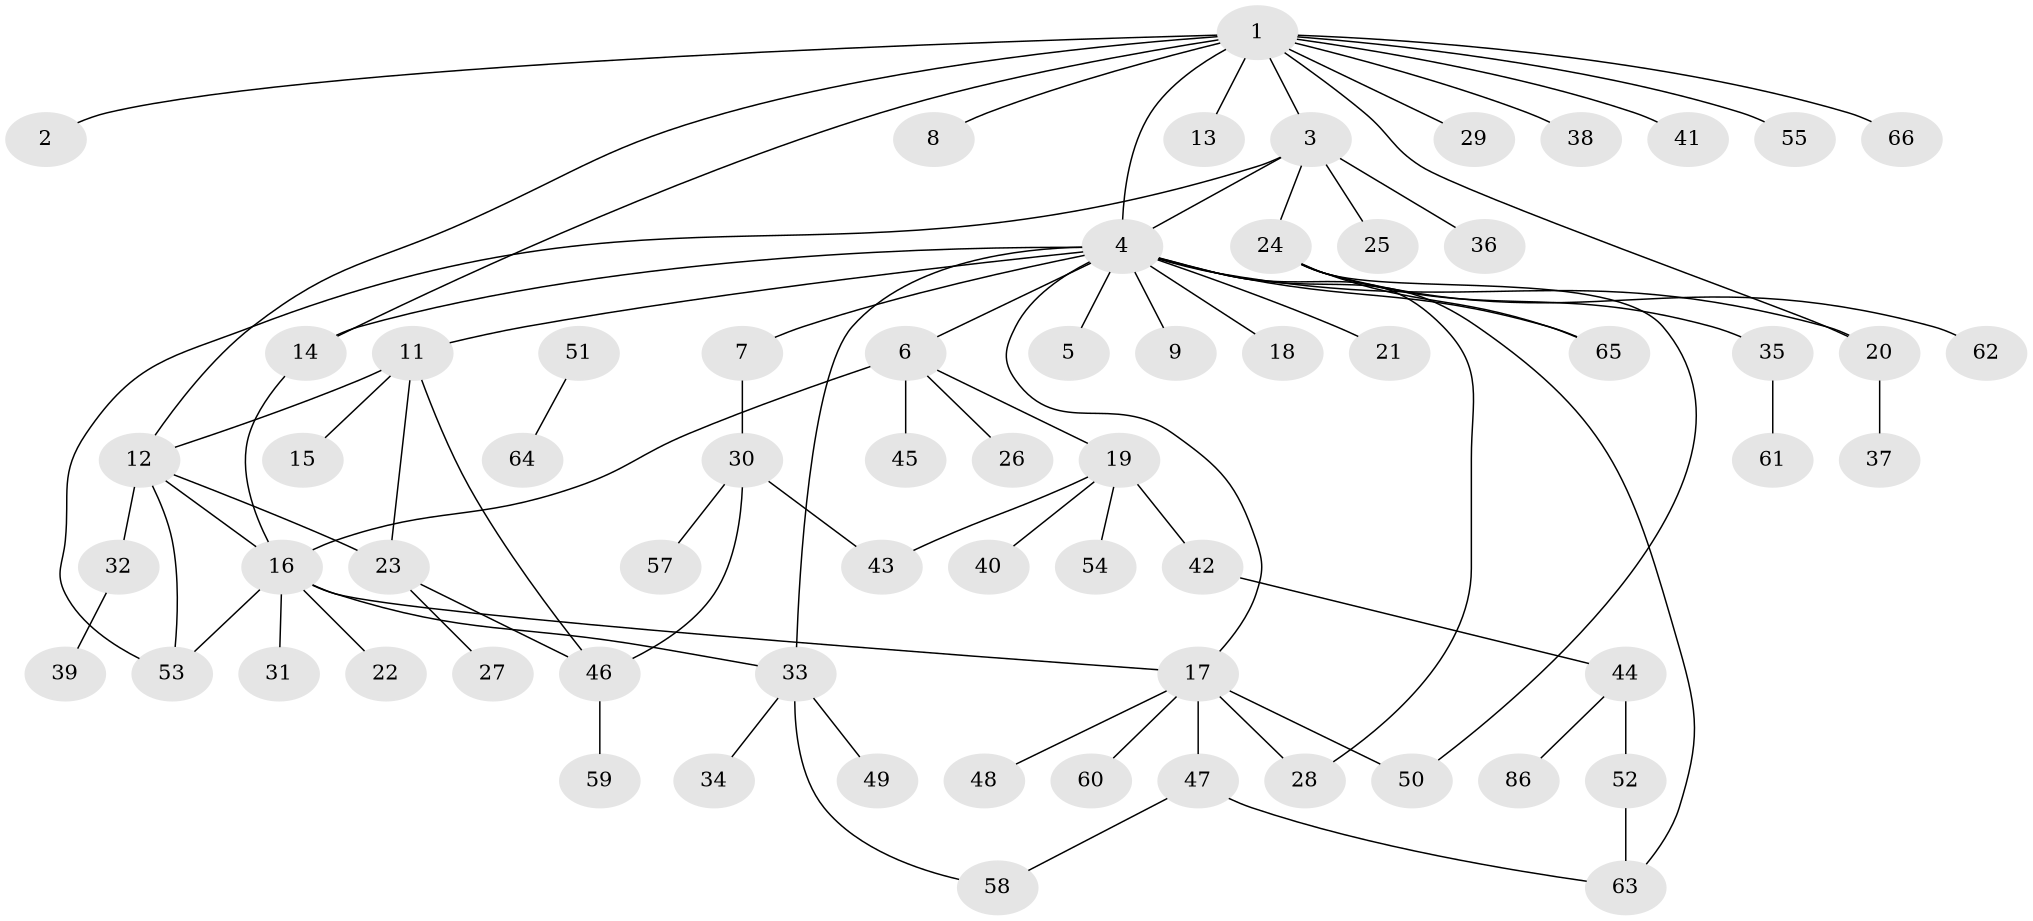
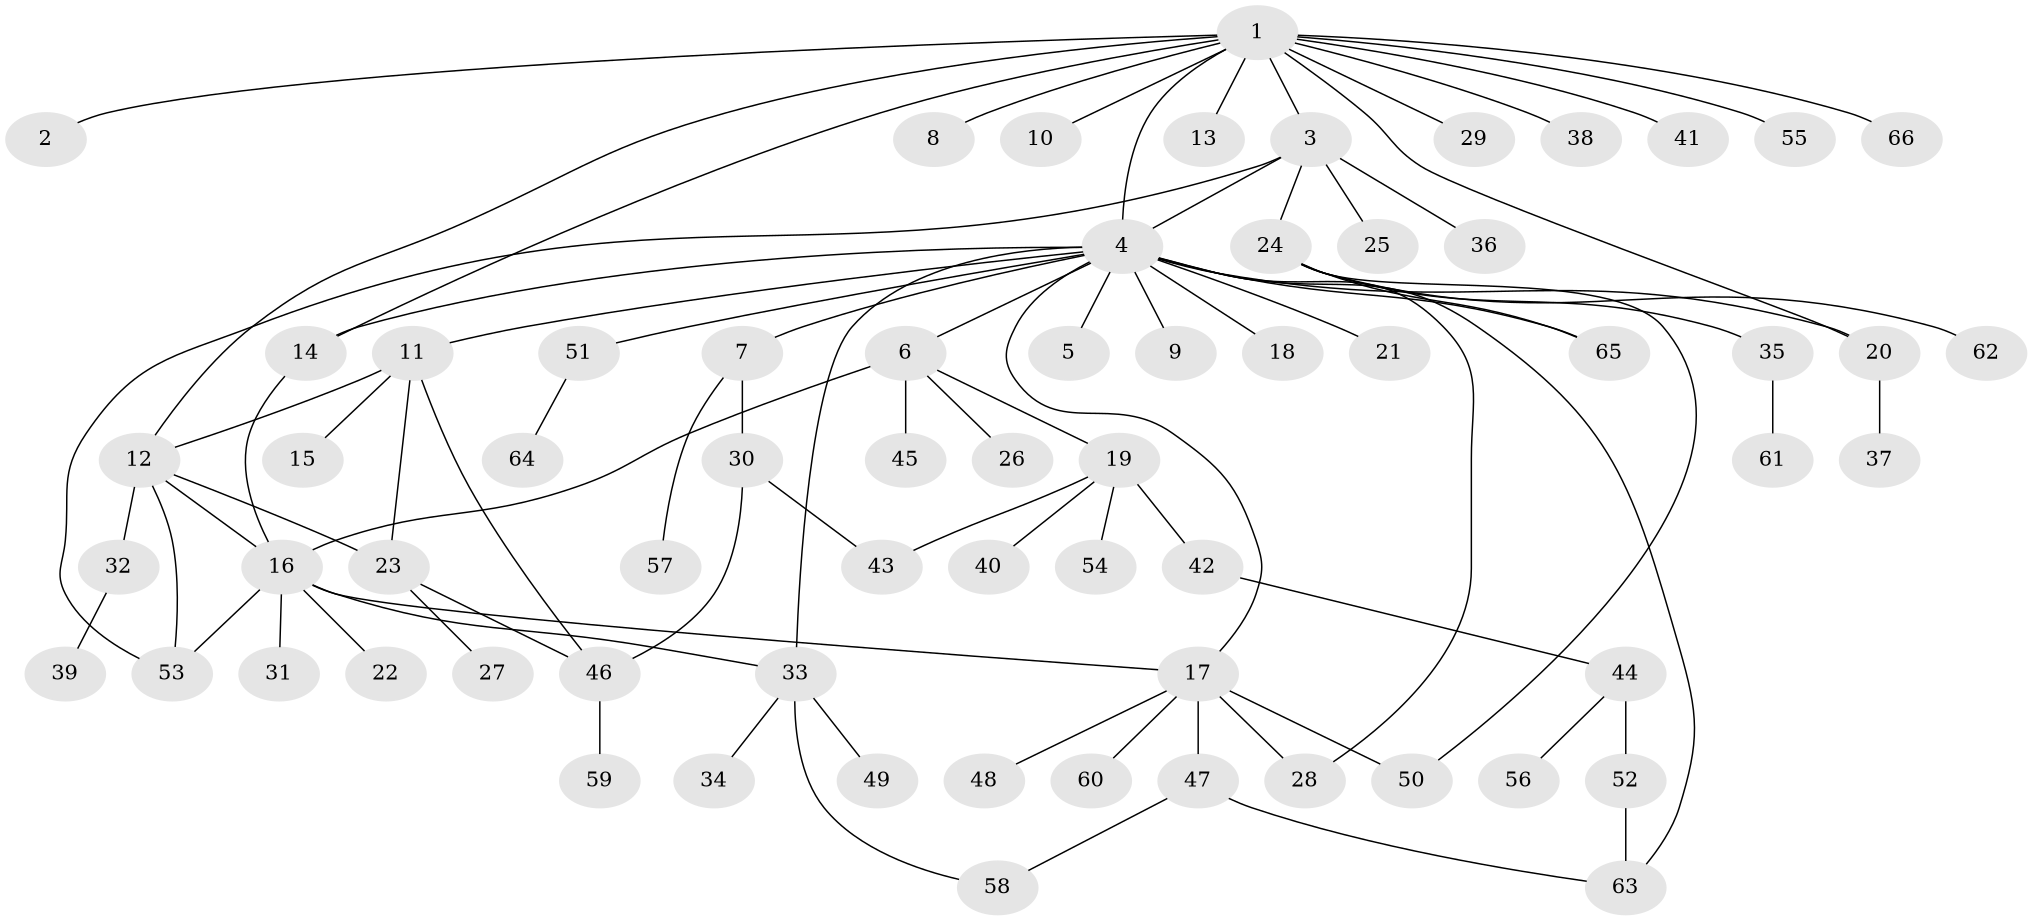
node "10": added
edge "4" -- "51": added
edge "30" -- "57": now "7" -- "57"
node "86": label "86" -> "56"
